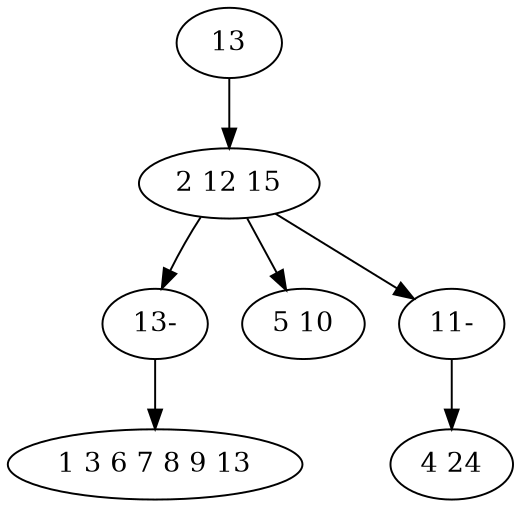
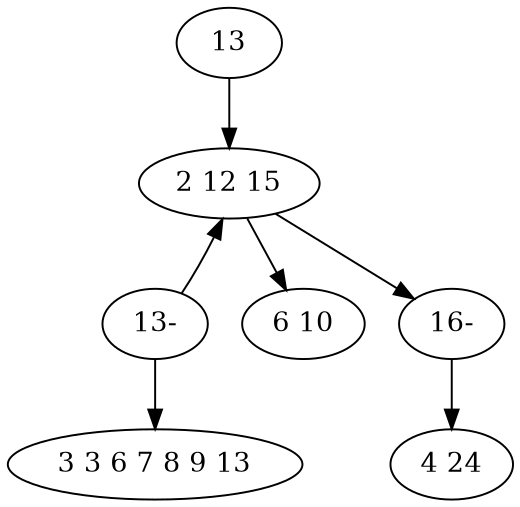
edge "2 12 15" -> "13-": reversed
node "5 10": label "5 10" -> "6 10"
node "11-": label "11-" -> "16-"
node "1 3 6 7 8 9 13": label "1 3 6 7 8 9 13" -> "3 3 6 7 8 9 13"
